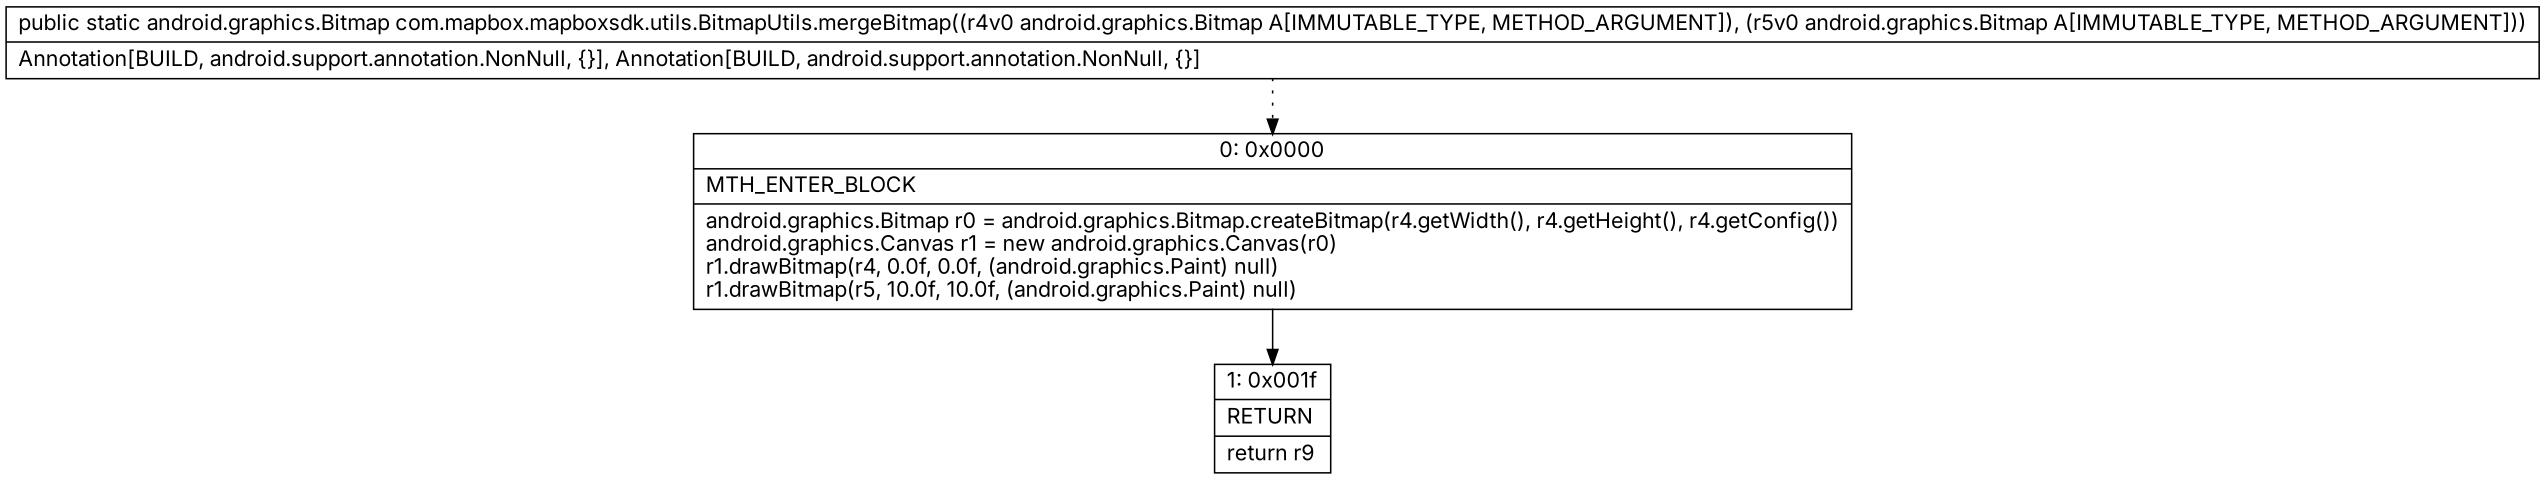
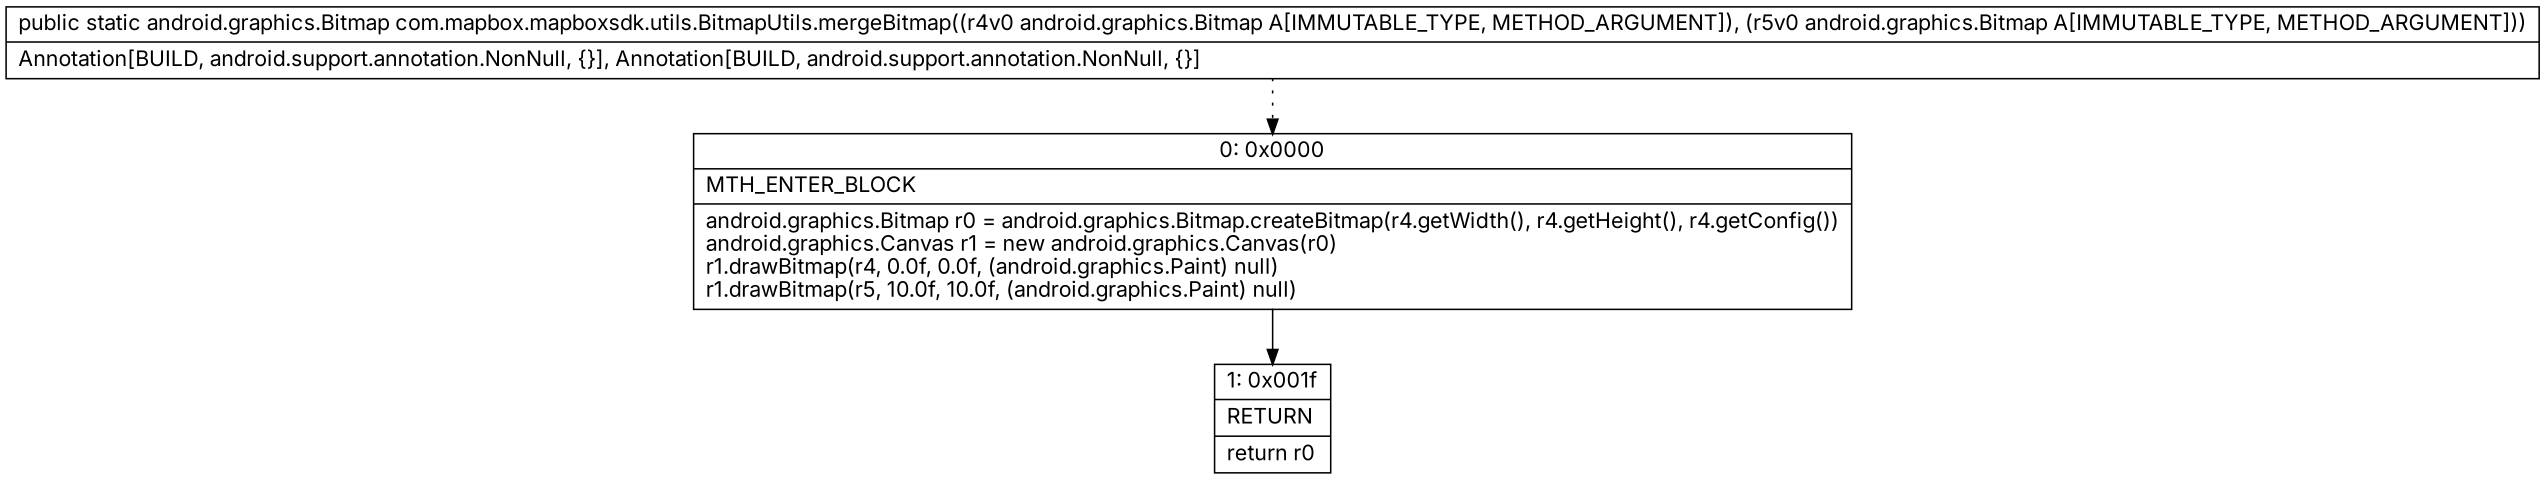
node "1: 0x001f": text "return r9" -> "return r0"
